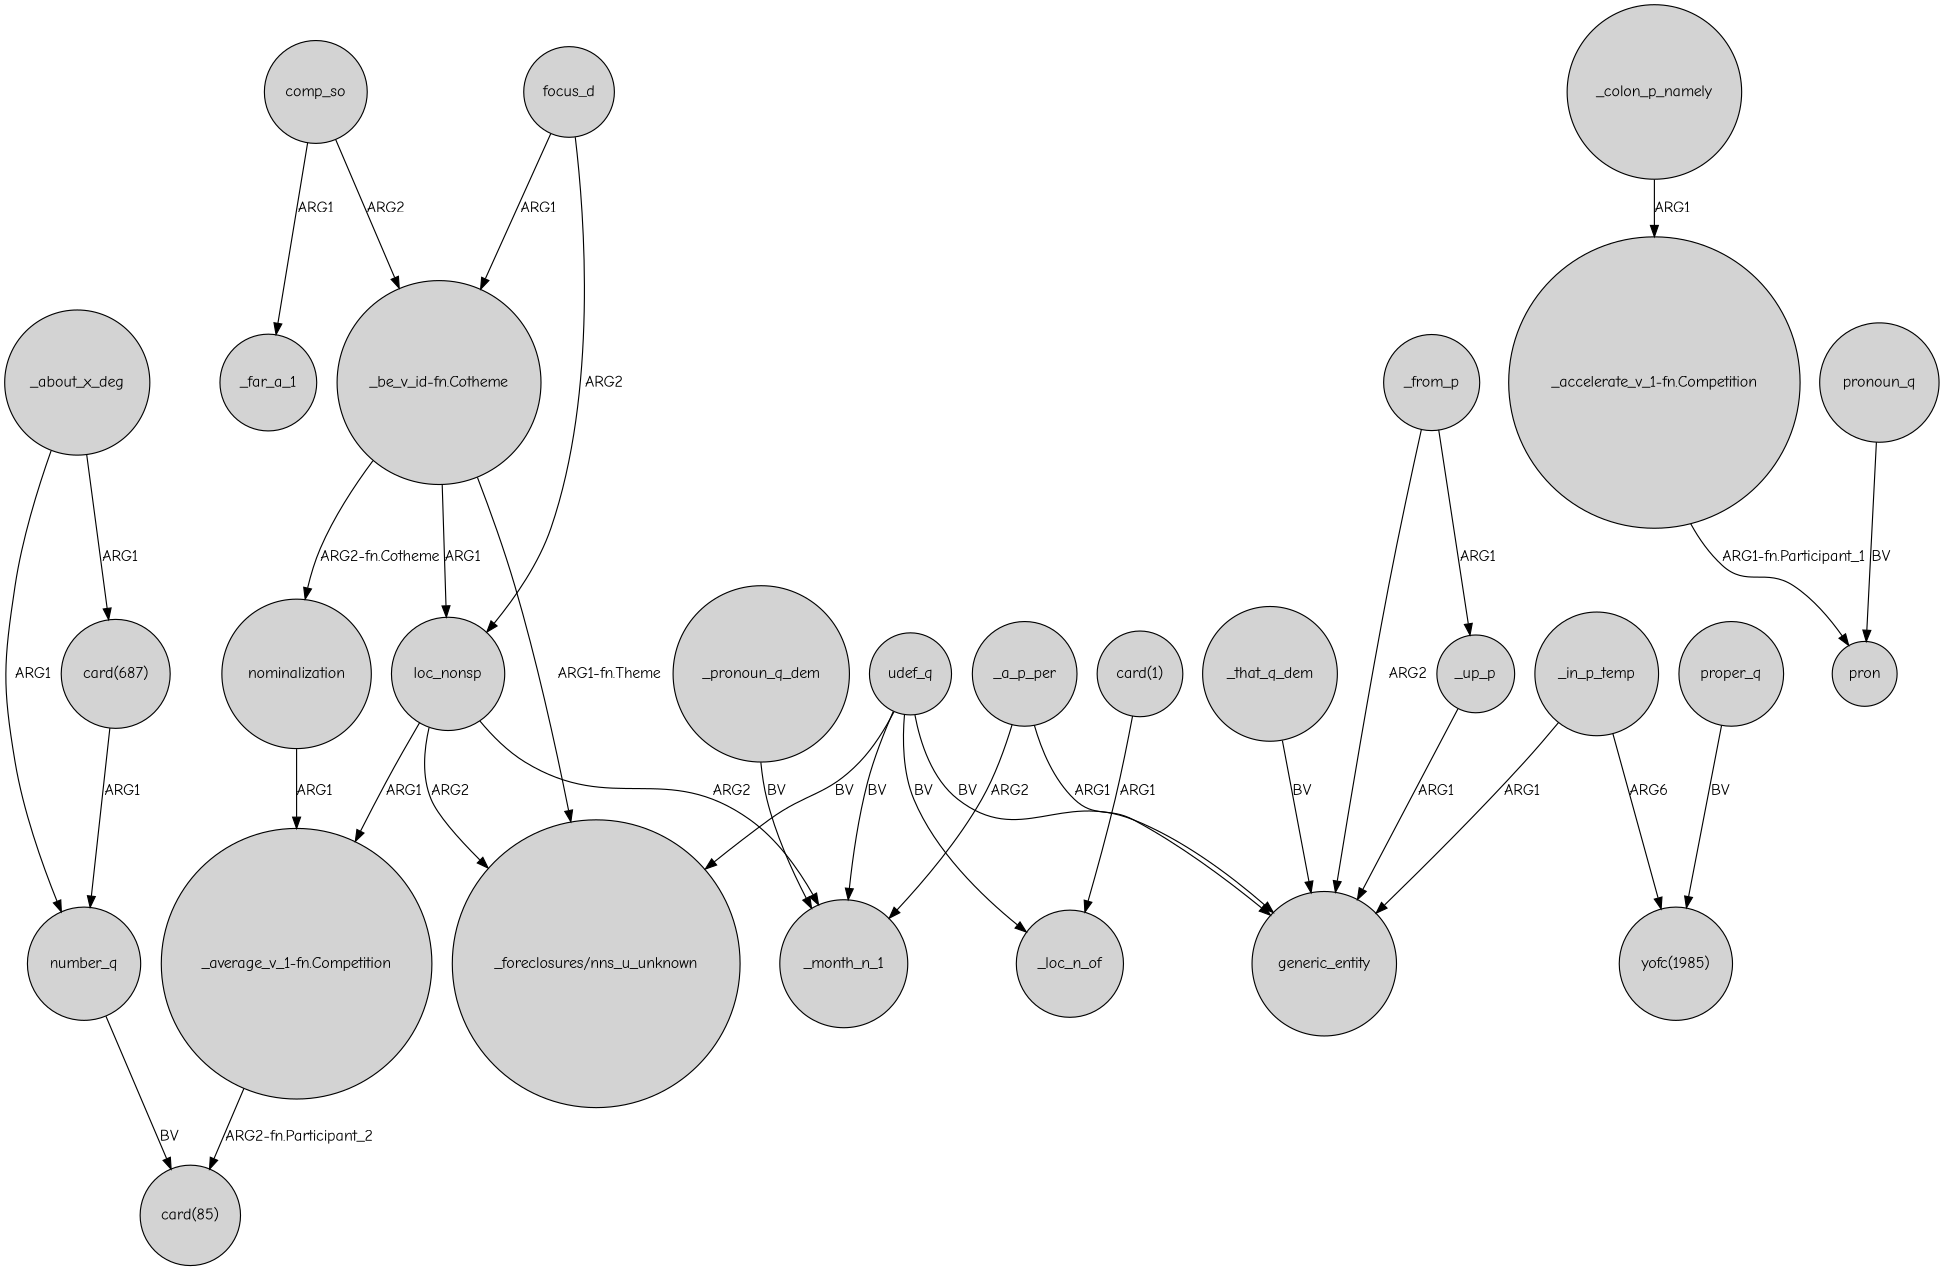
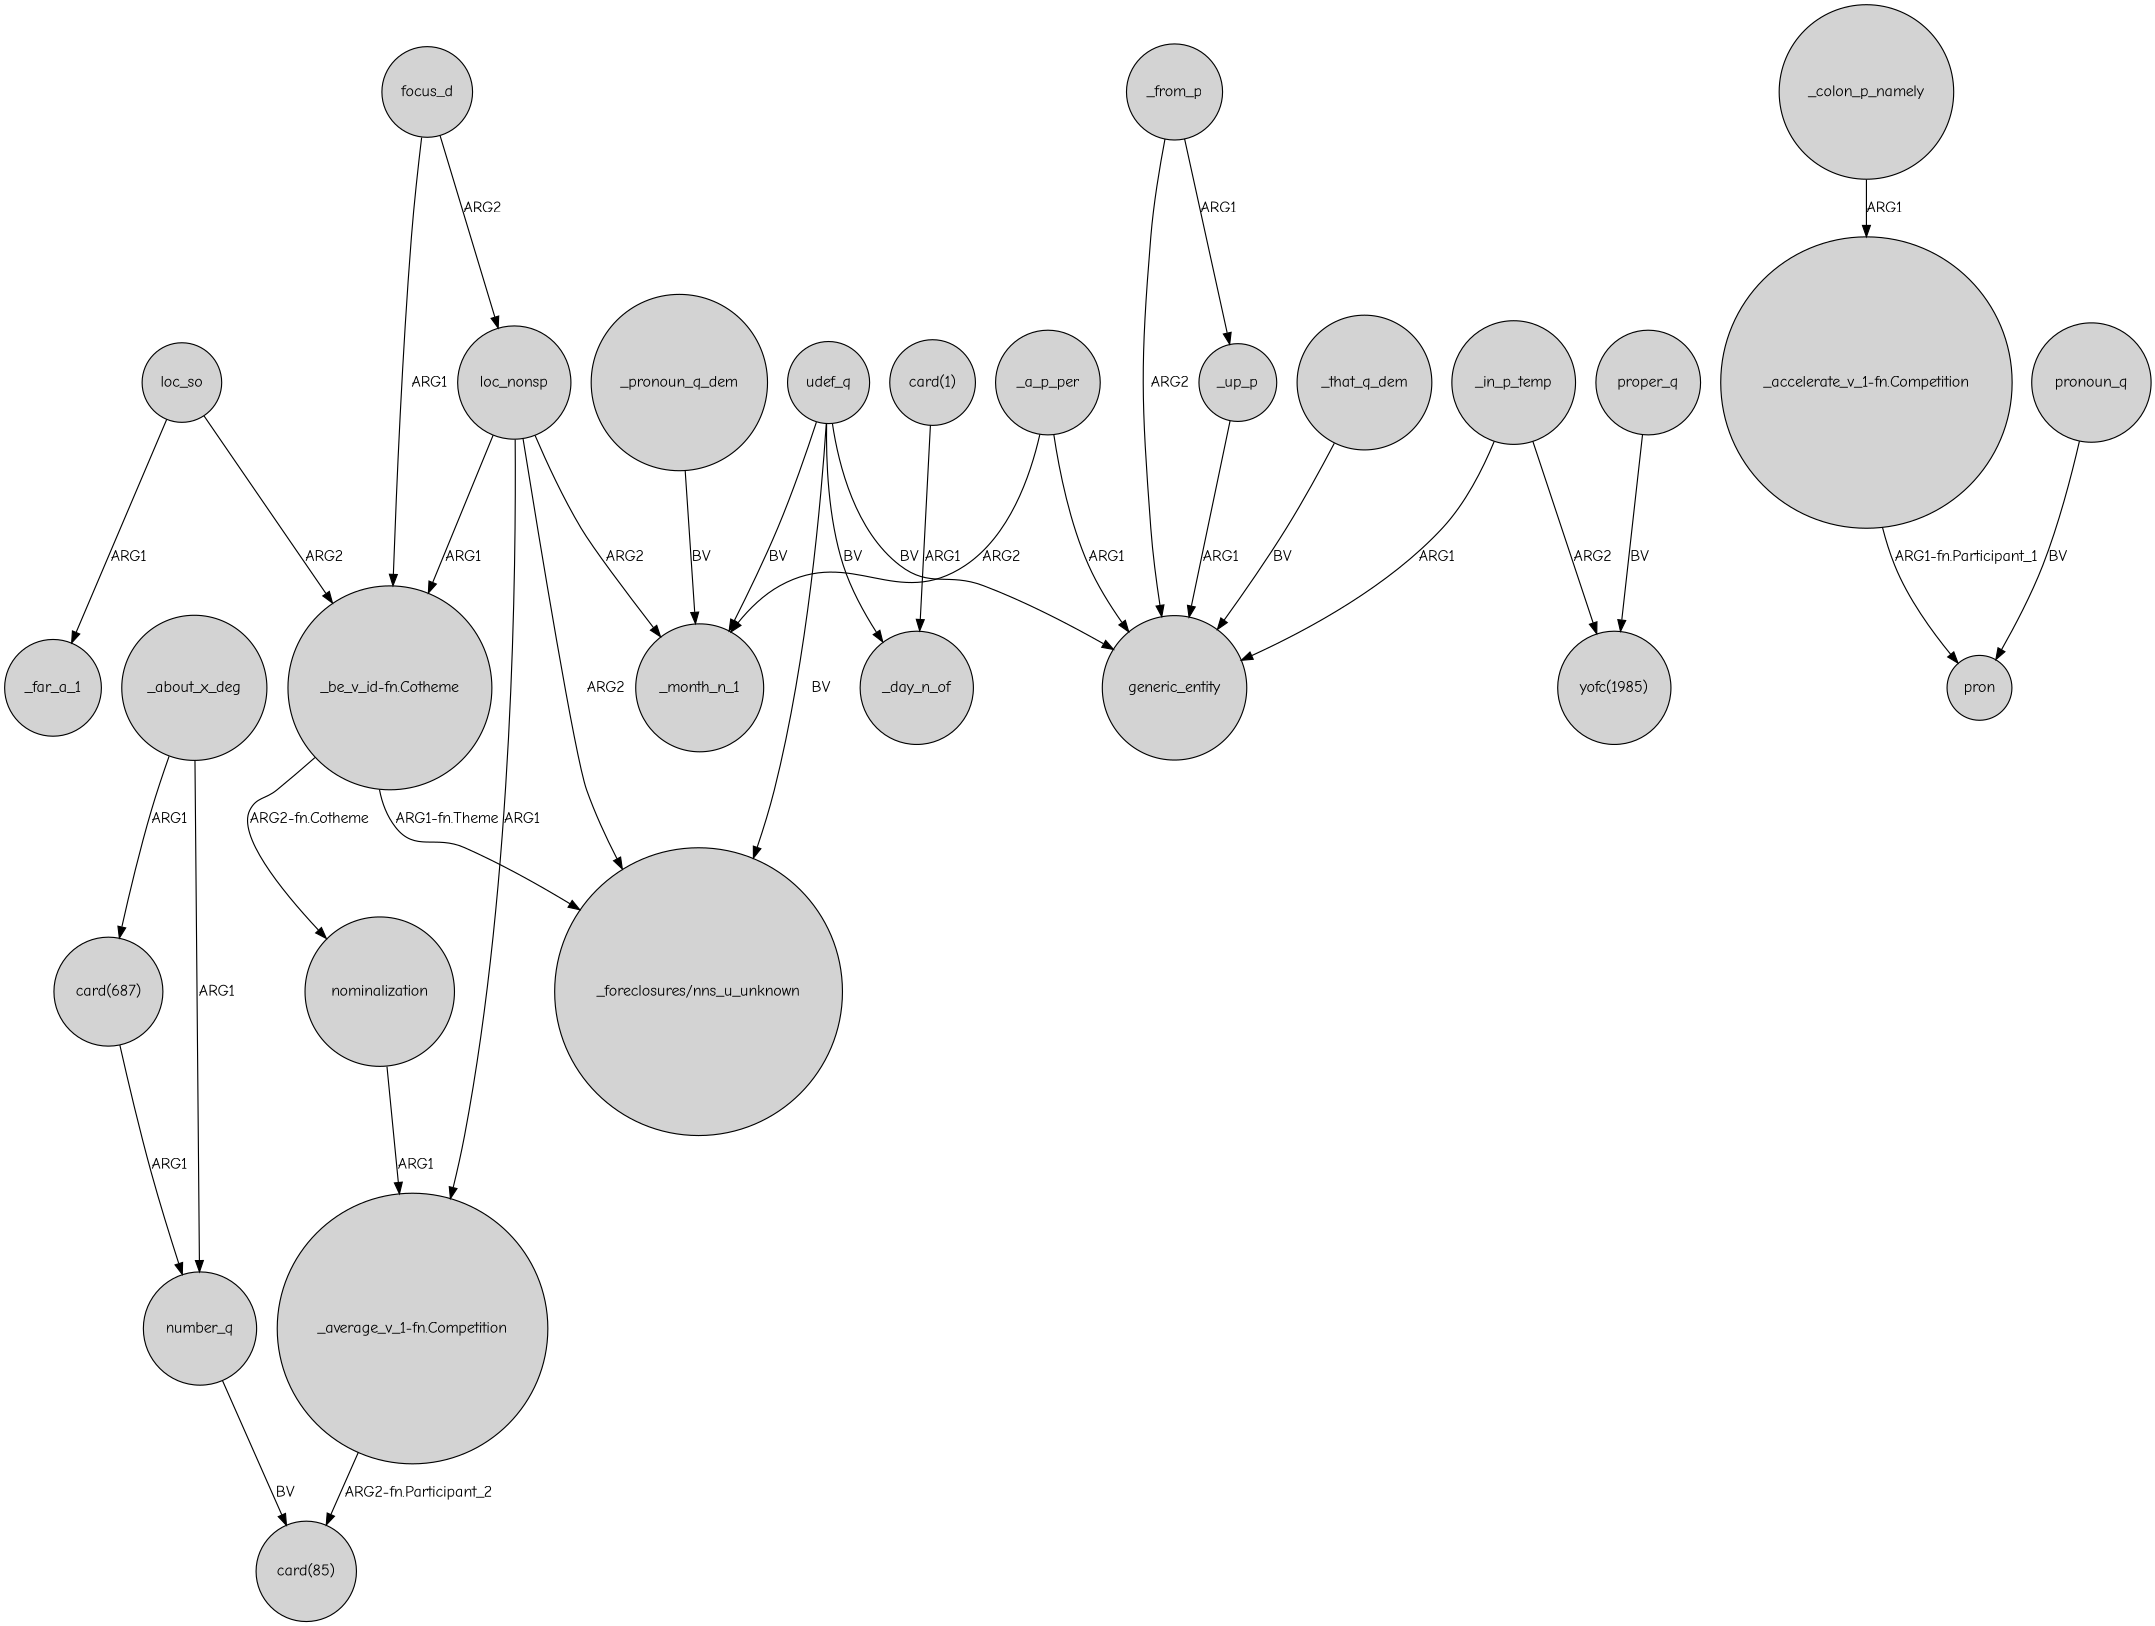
node "comp_so": label "comp_so" -> "loc_so"
edge "_be_v_id-fn.Cotheme" -> "loc_nonsp": reversed
edge "_in_p_temp" -> "yofc(1985)": label "ARG6" -> "ARG2"
node "_loc_n_of": label "_loc_n_of" -> "_day_n_of"
